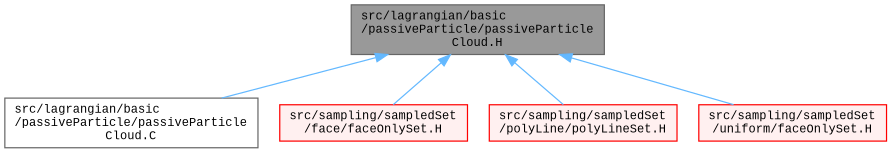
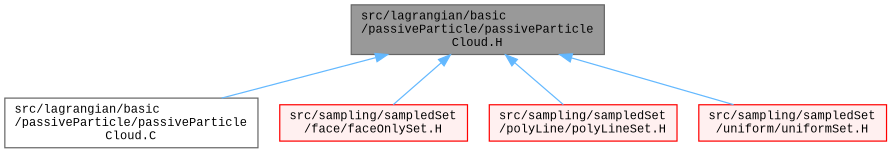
node "src/sampling/sampledSet /uniform/faceOnlySet.H": label "src/sampling/sampledSet /uniform/faceOnlySet.H" -> "src/sampling/sampledSet /uniform/uniformSet.H"
